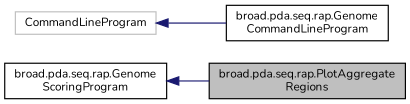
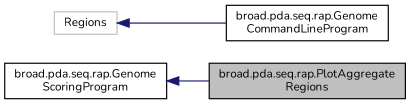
node "CommandLineProgram": label "CommandLineProgram" -> "Regions"
